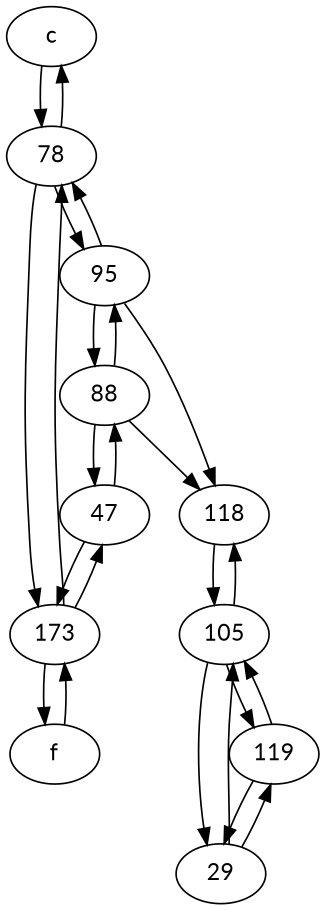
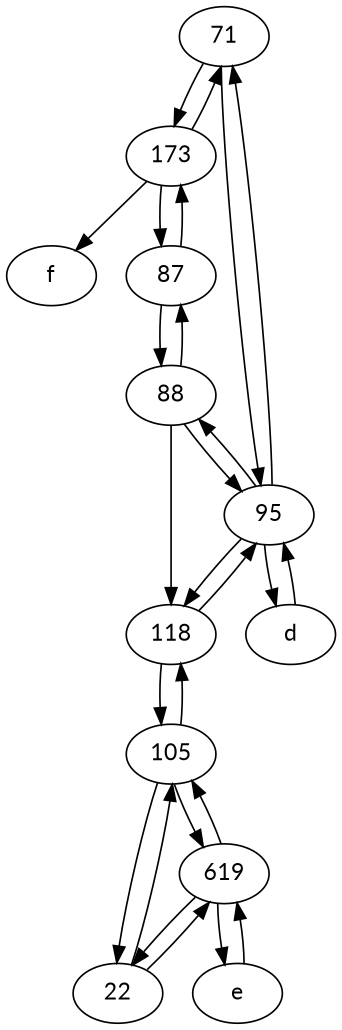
node "c": removed
node "78": label "78" -> "71"
node "47": label "47" -> "87"
edge "118" -> "95": added
node "d": added
edge "f" -> "173": removed
node "119": label "119" -> "619"
node "29": label "29" -> "22"
node "e": added
